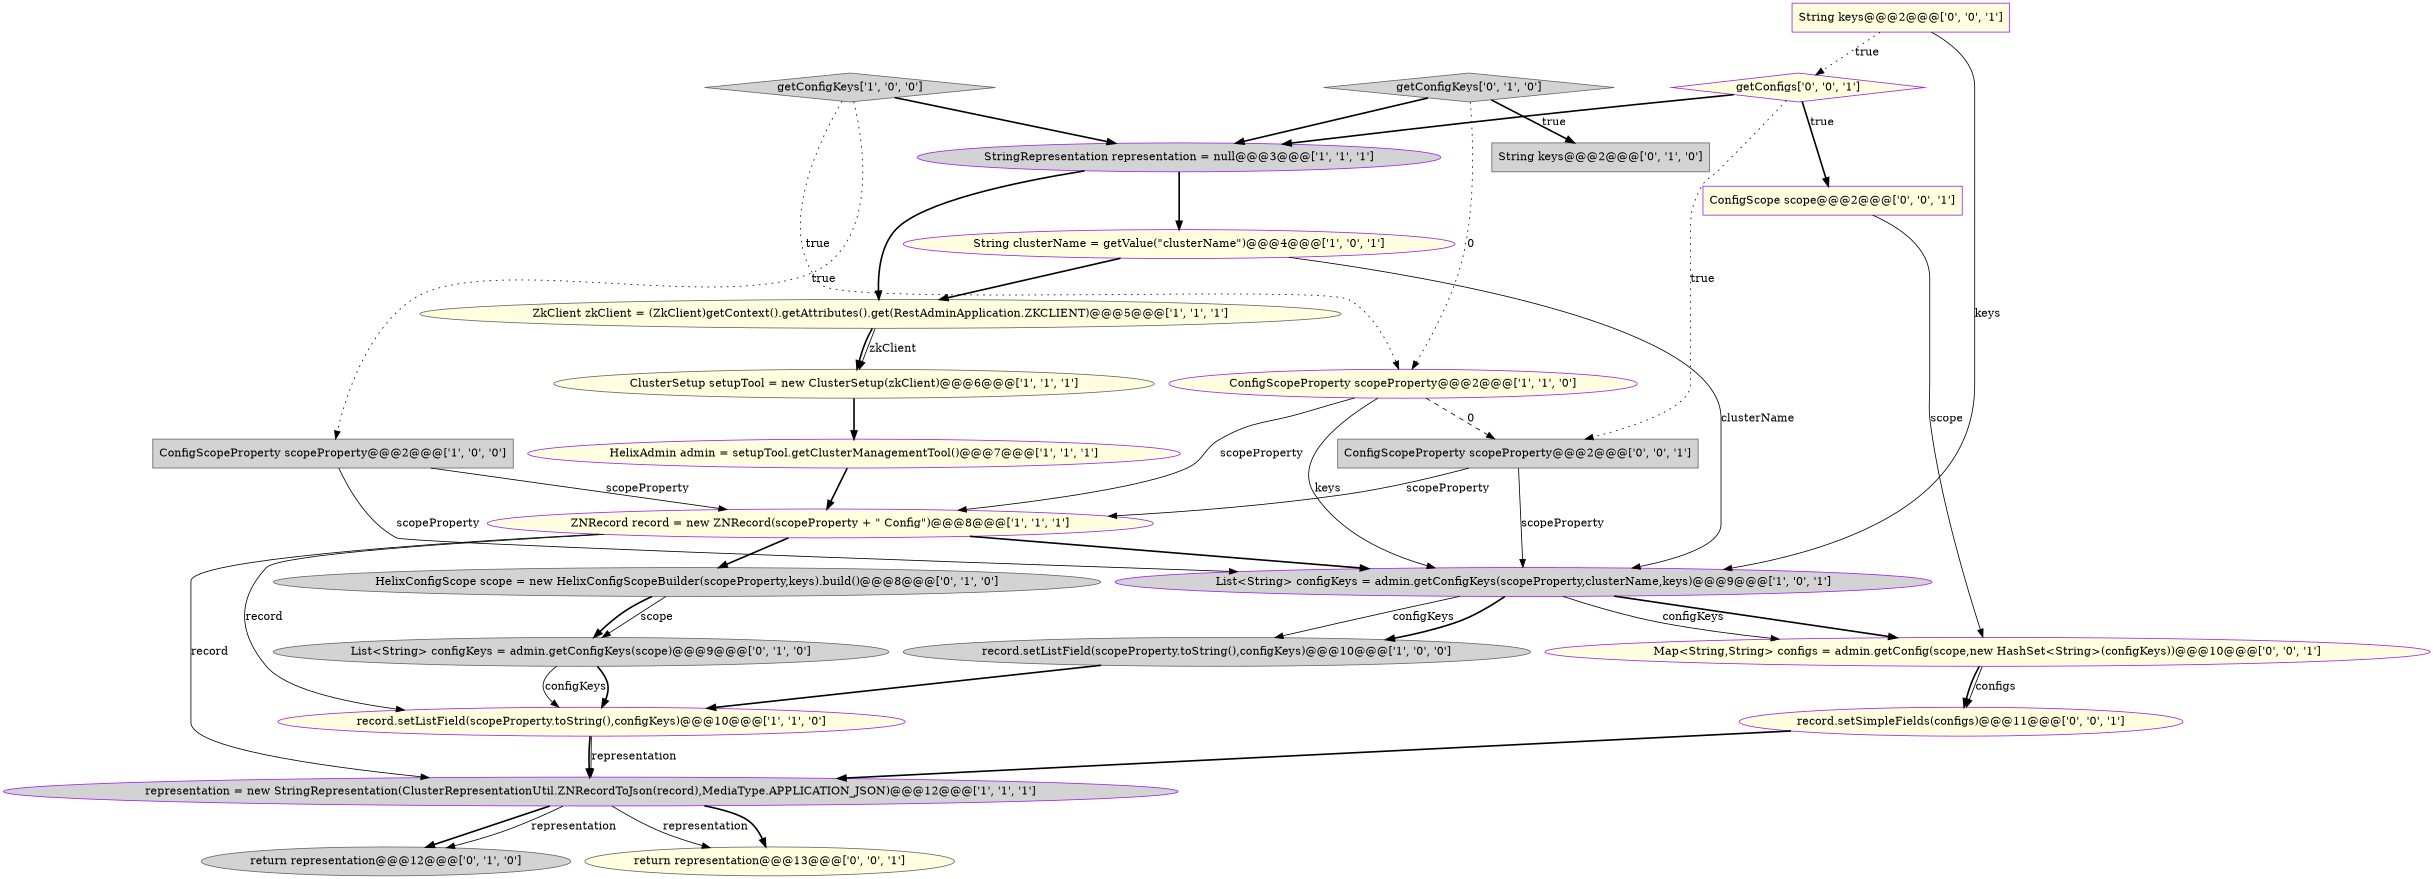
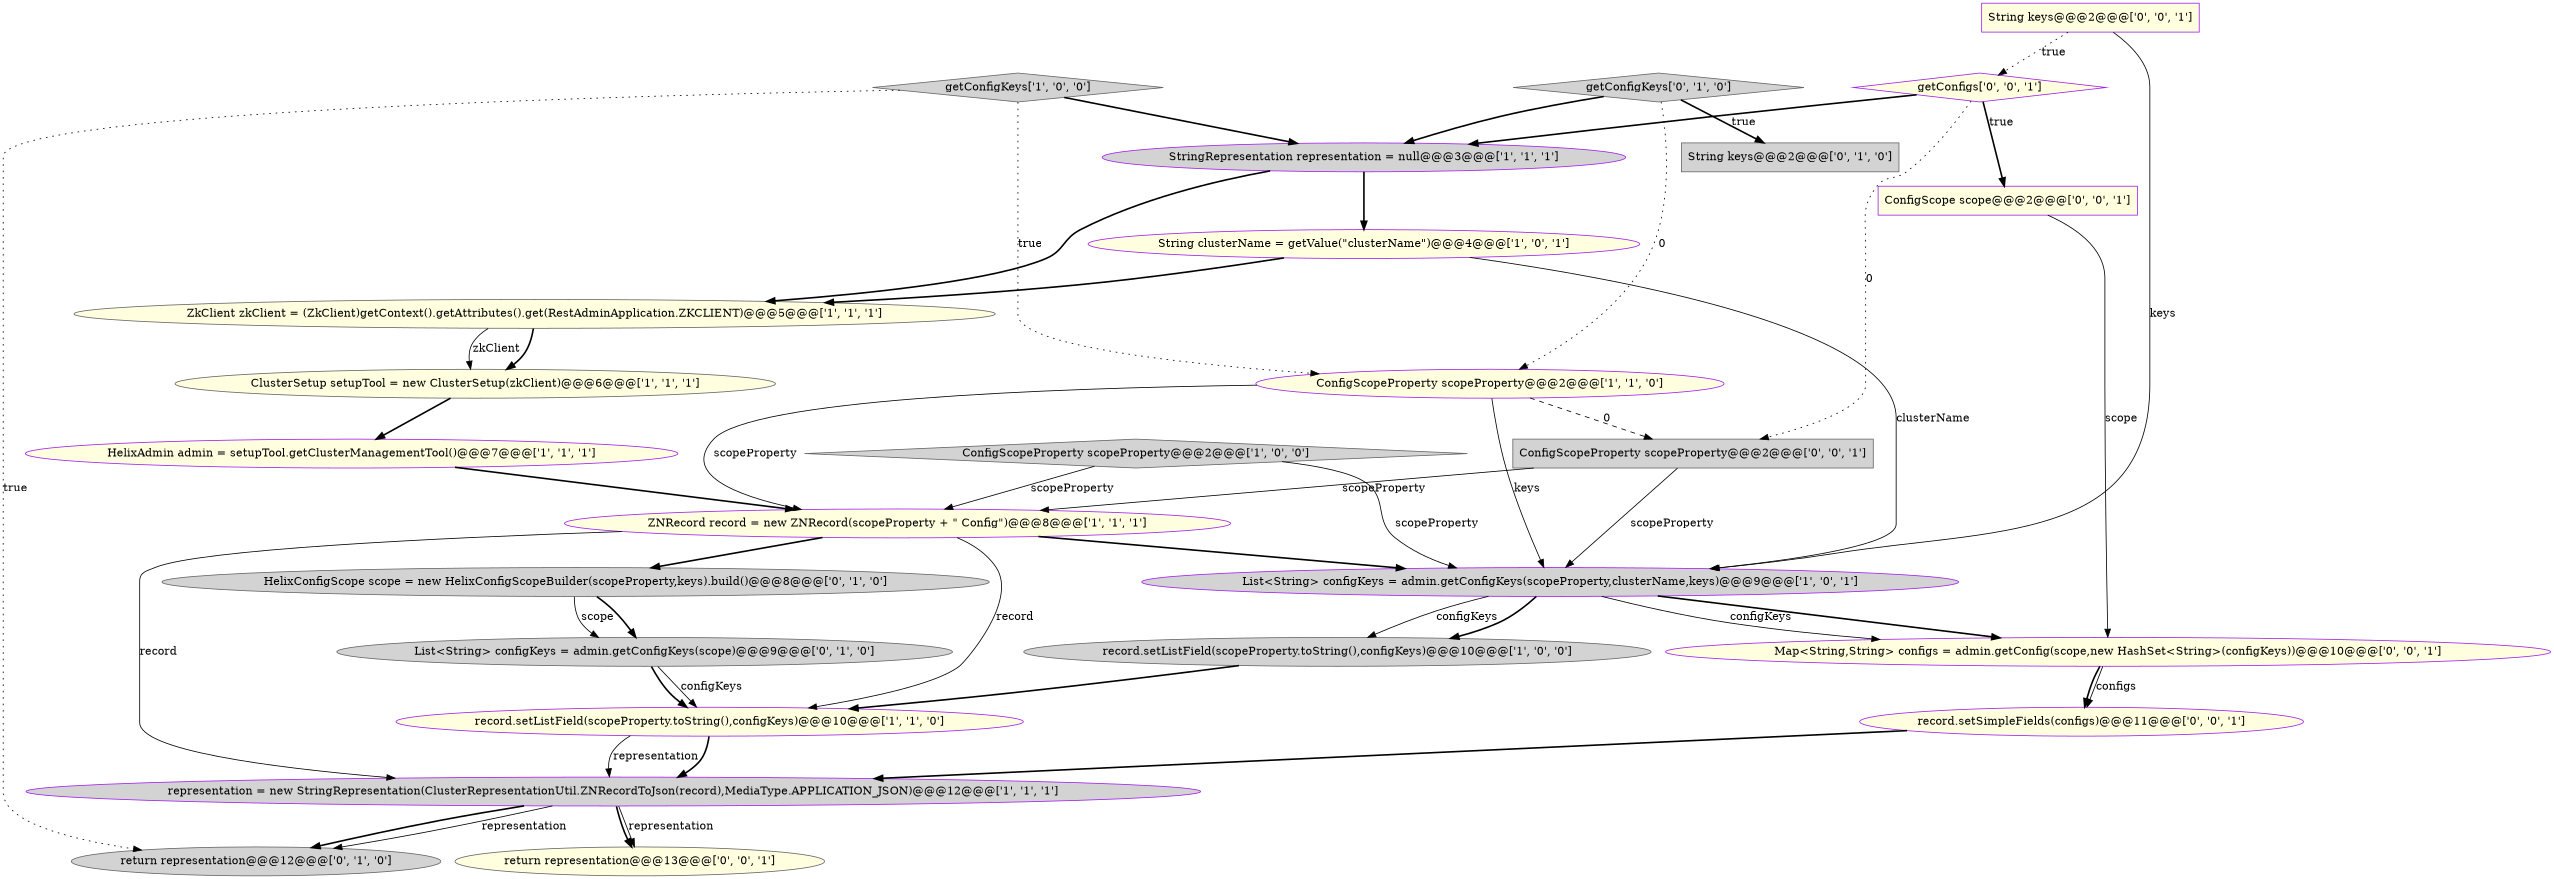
edge "getConfigs['0', '0', '1']" -> "ConfigScopeProperty scopeProperty@@@2@@@['0', '0', '1']": label "true" -> "0"
edge "getConfigKeys['1', '0', '0']" -> "ConfigScopeProperty scopeProperty@@@2@@@['1', '0', '0']": now "getConfigKeys['1', '0', '0']" -> "return representation@@@12@@@['0', '1', '0']"
node "ConfigScopeProperty scopeProperty@@@2@@@['1', '0', '0']": shape box -> diamond
